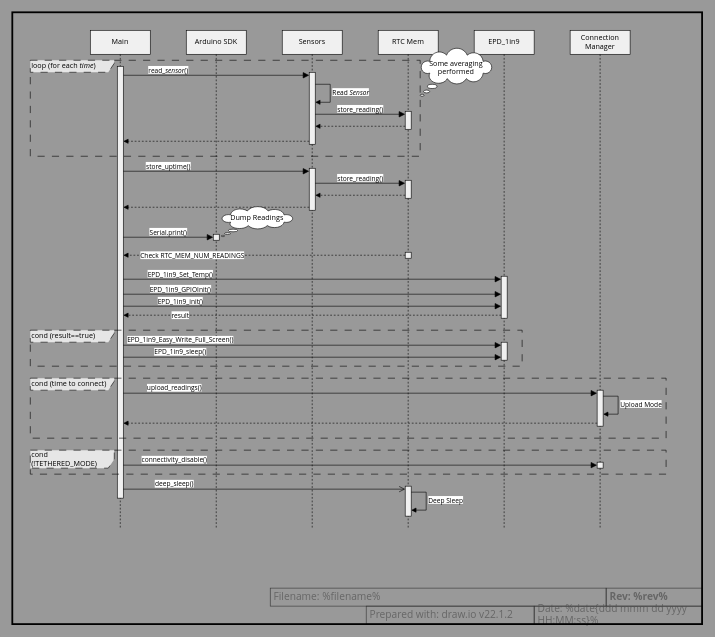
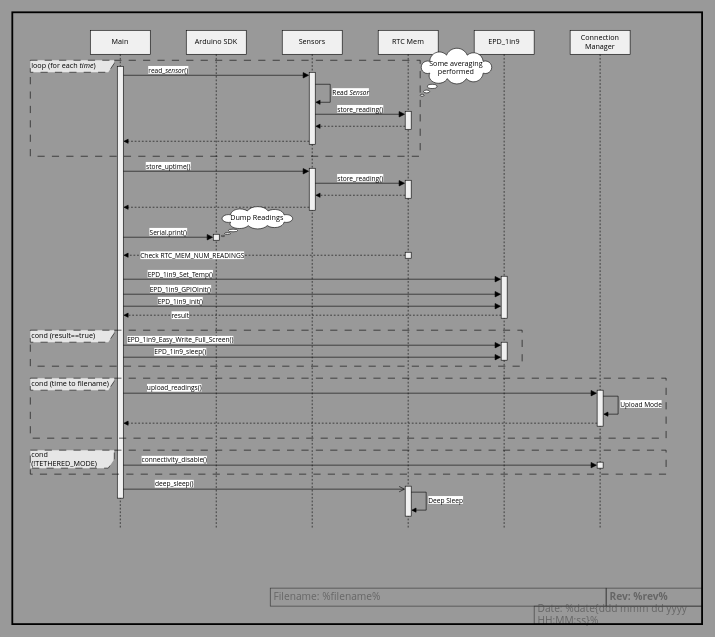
node "cond (time to connect)": label "cond (time to connect)" -> "cond (time to filename)"
node "Prepared with: draw.io v22.1.2": removed
